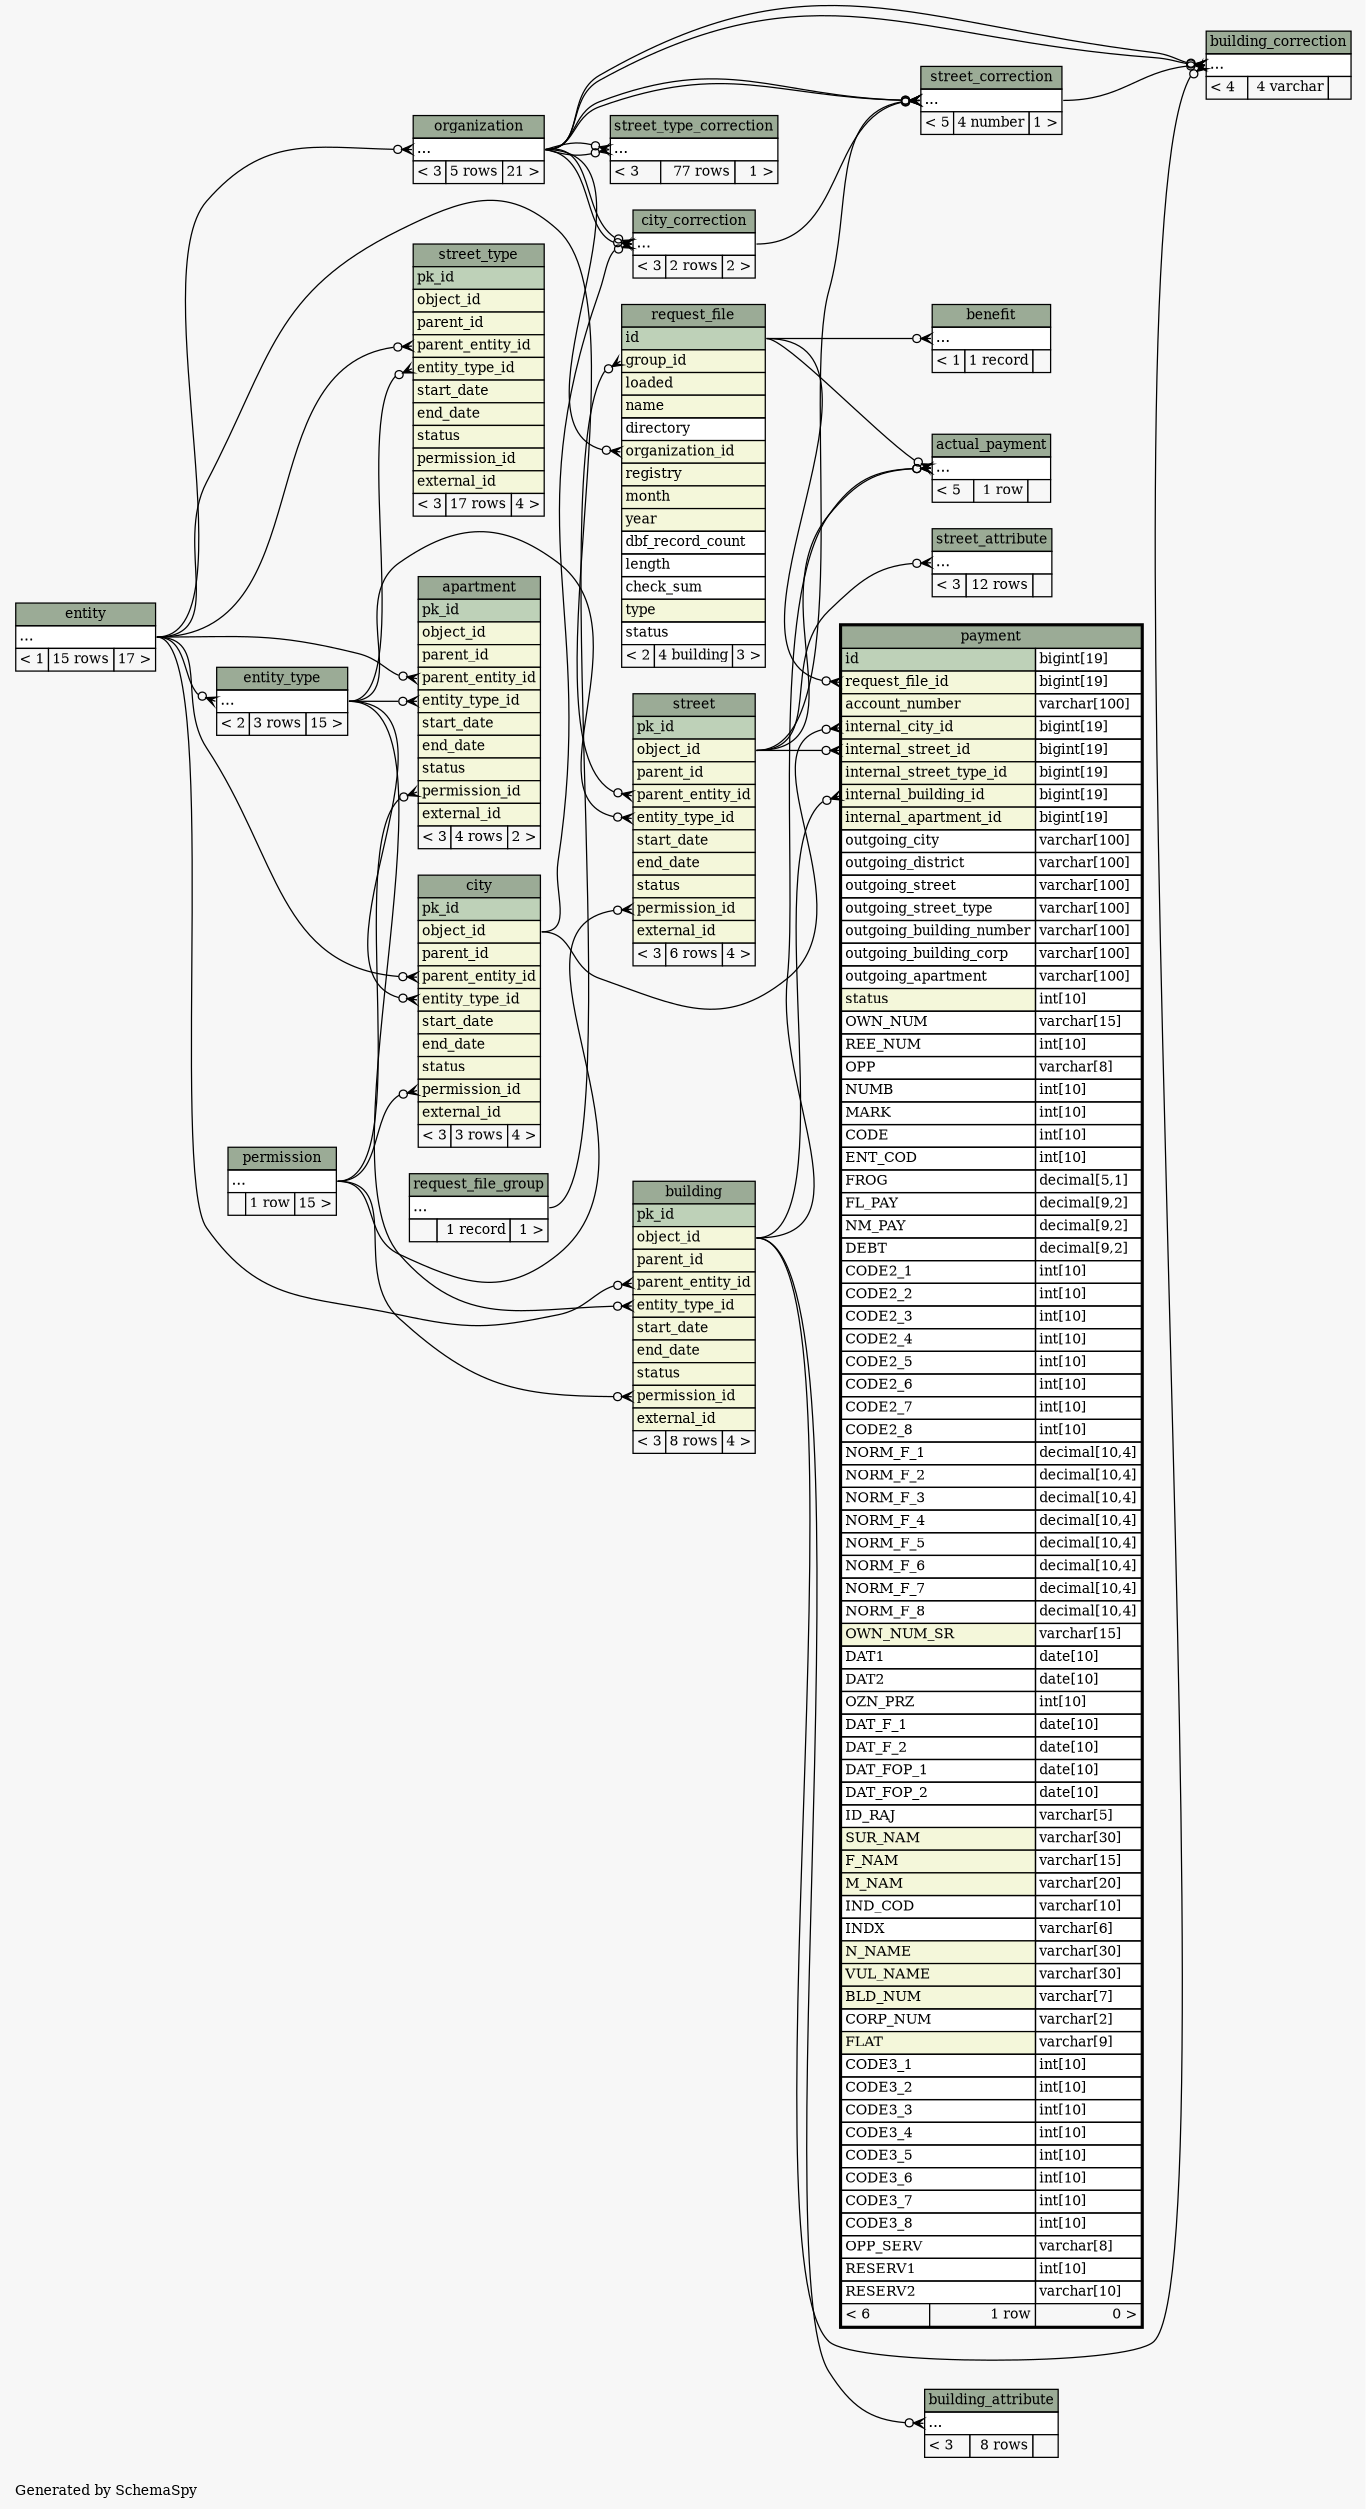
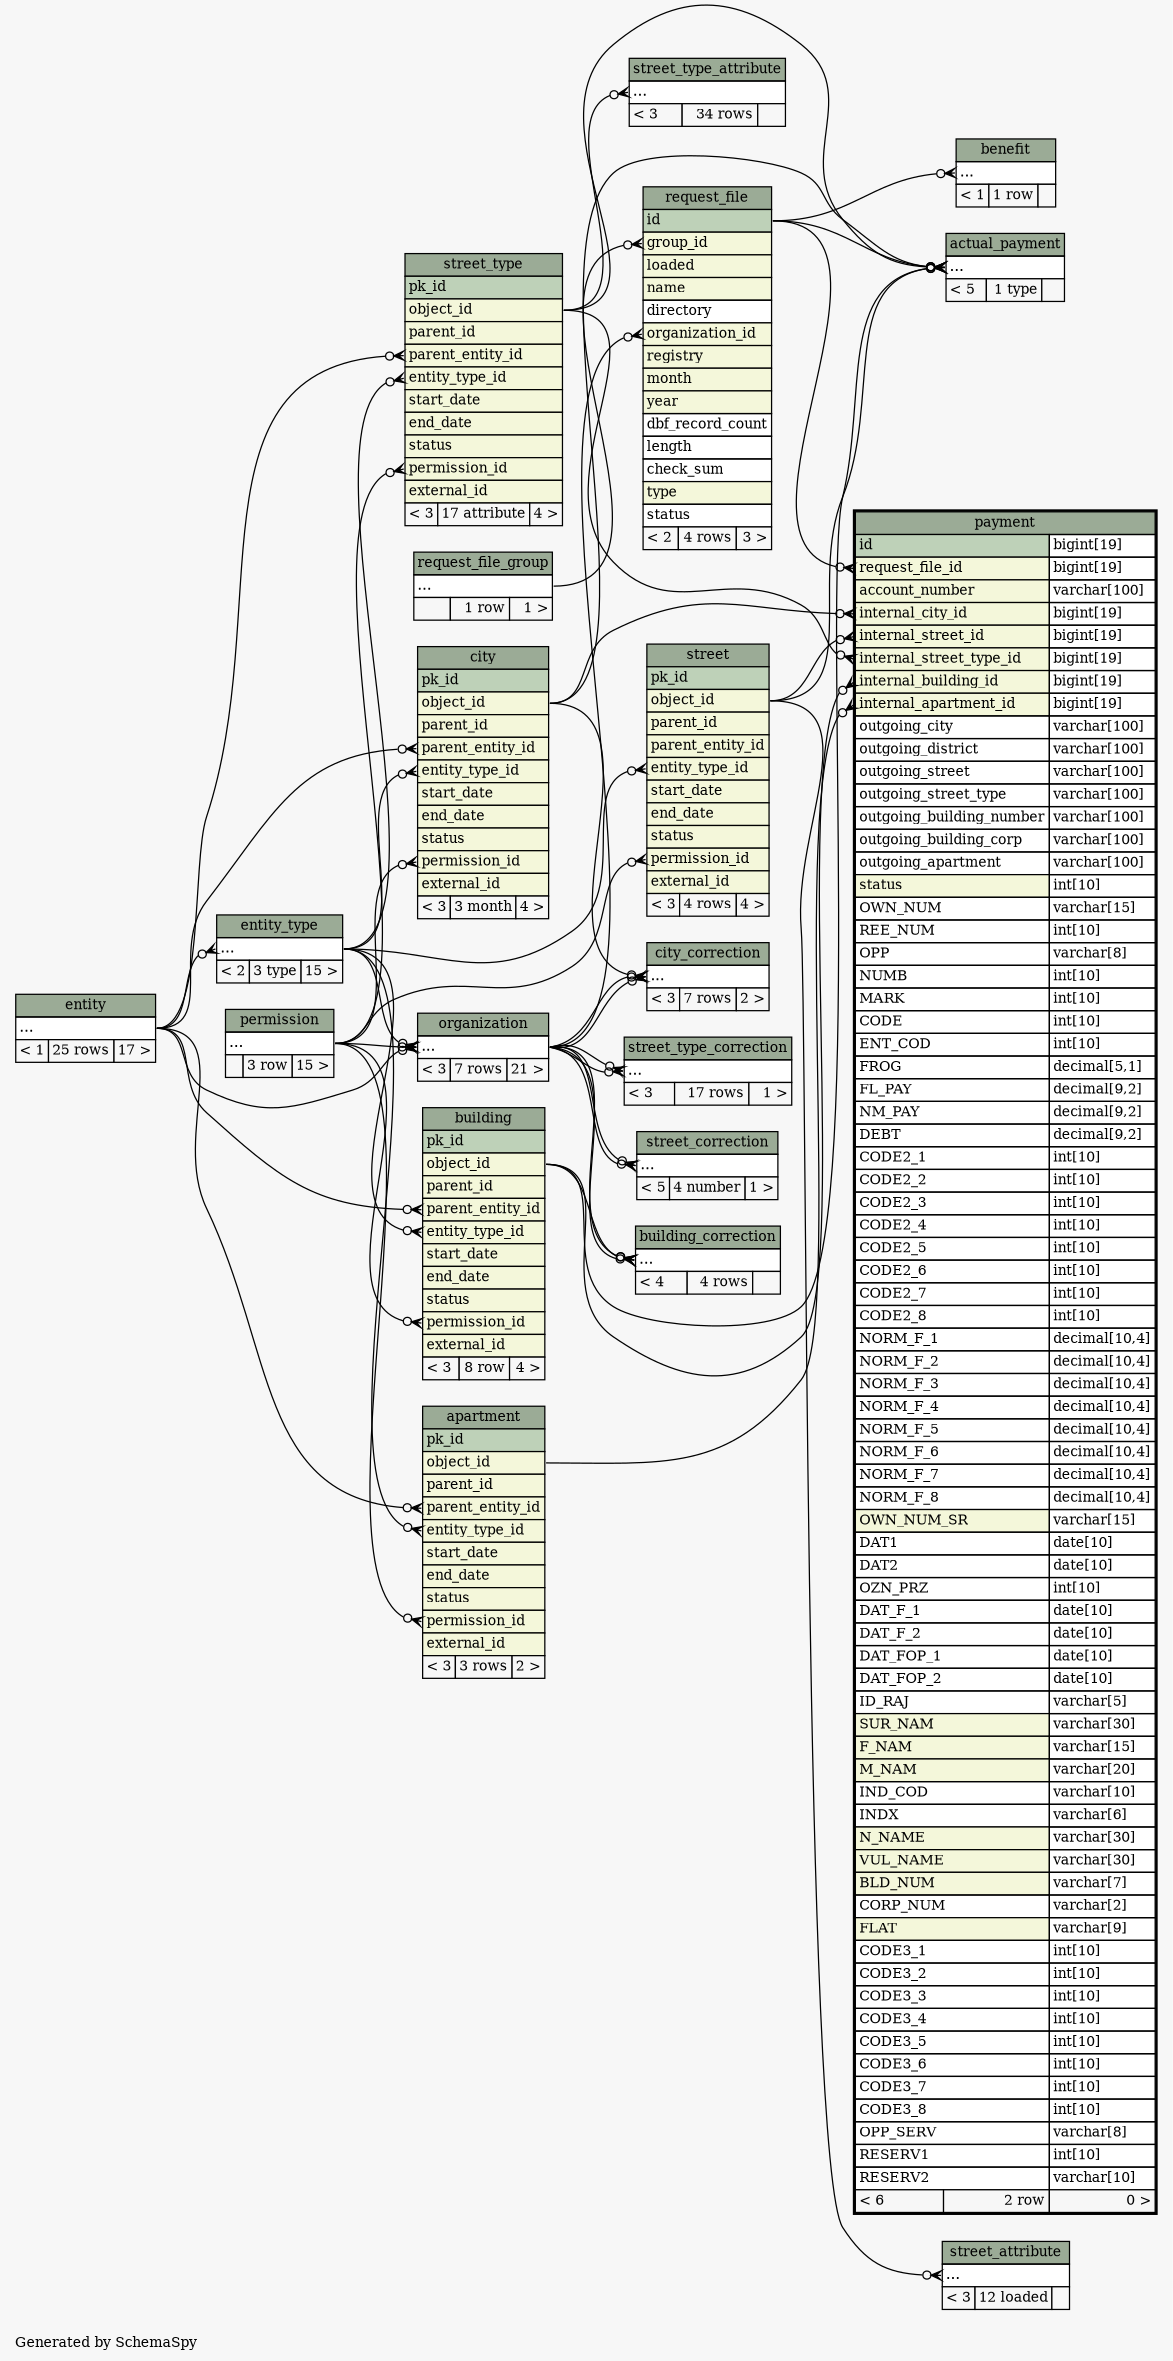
edge "street_type" -> "actual_payment": added
edge "street_correction" -> "building_correction": removed
node "building_correction": text "4 varchar" -> "4 rows"
node "street_type_attribute": added
node "organization": text "5 rows" -> "7 rows"
node "street_type_correction": text "77 rows" -> "17 rows"
edge "city_correction" -> "street_correction": removed
edge "entity" -> "street": removed
edge "city" -> "actual_payment": added
node "city_correction": text "2 rows" -> "7 rows"
node "benefit": text "1 record" -> "1 row"
edge "street" -> "street_correction": removed
node "actual_payment": text "1 row" -> "1 type"
node "street_type": text "17 rows" -> "17 attribute"
edge "street_type" -> "payment": added
node "street_attribute": text "12 rows" -> "12 loaded"
node "request_file": text "4 building" -> "4 rows"
node "entity": text "15 rows" -> "25 rows"
node "entity_type": text "3 rows" -> "3 type"
edge "permission" -> "street_type": added
node "apartment": text "4 rows" -> "3 rows"
node "street": text "6 rows" -> "4 rows"
edge "entity_type" -> "organization": added
edge "permission" -> "organization": added
node "city": text "3 rows" -> "3 month"
node "permission": text "1 row" -> "3 row"
node "request_file_group": text "1 record" -> "1 row"
edge "apartment" -> "payment": added
node "building": text "8 rows" -> "8 row"
node "payment": text "1 row" -> "2 row"
node "building_attribute": removed
